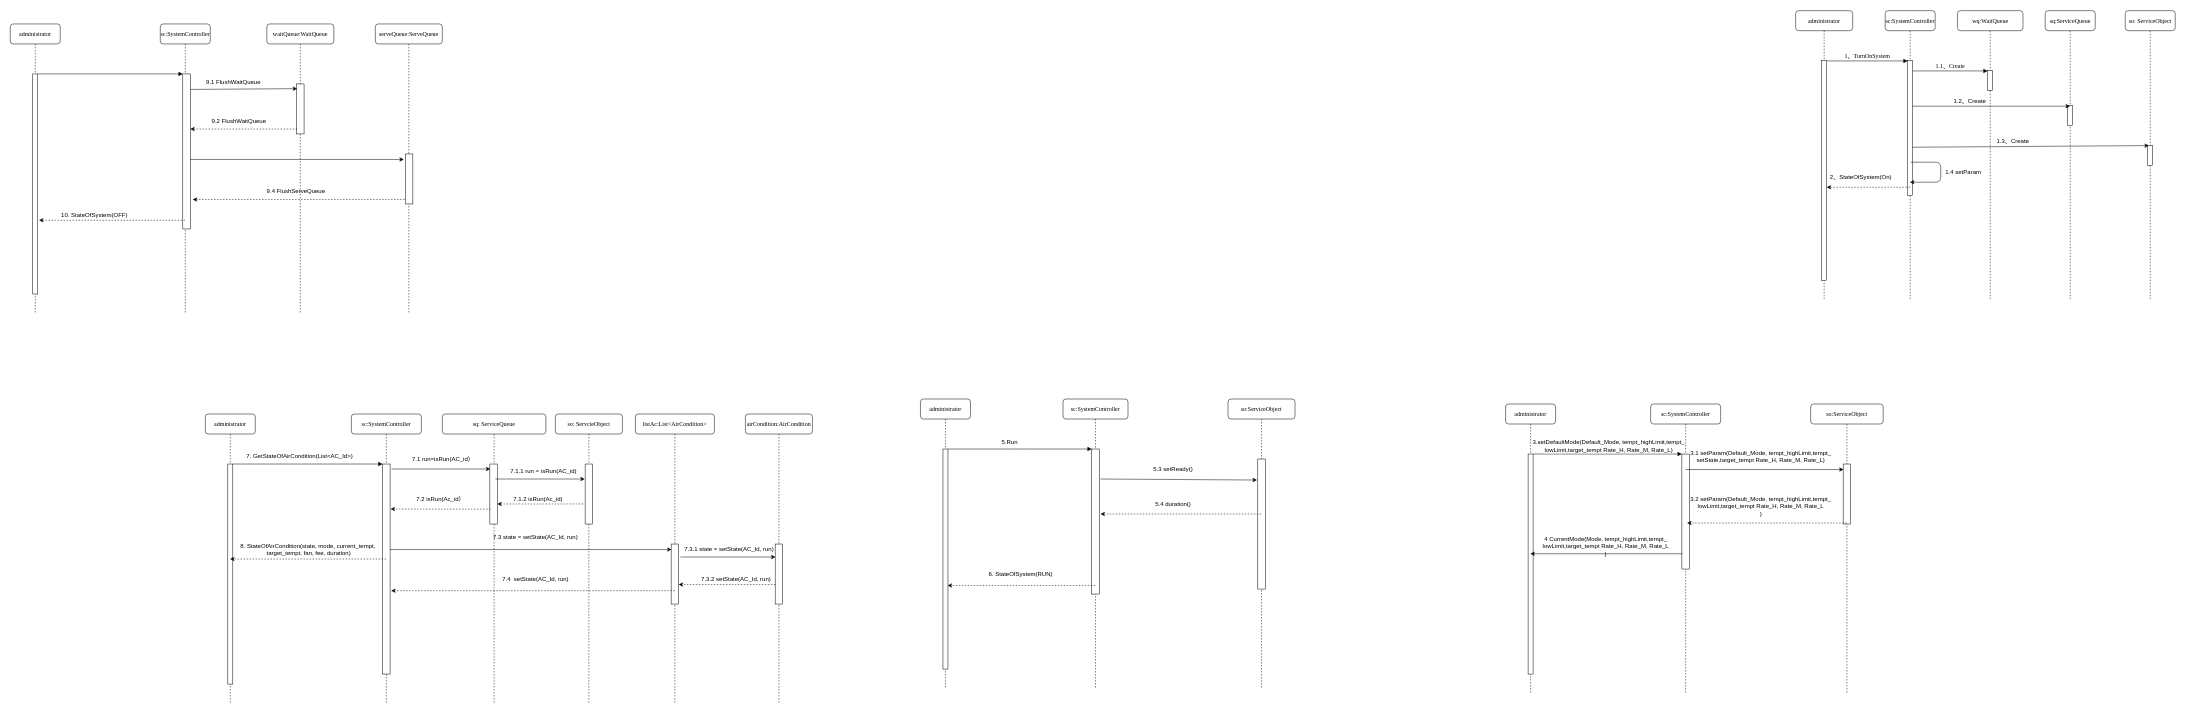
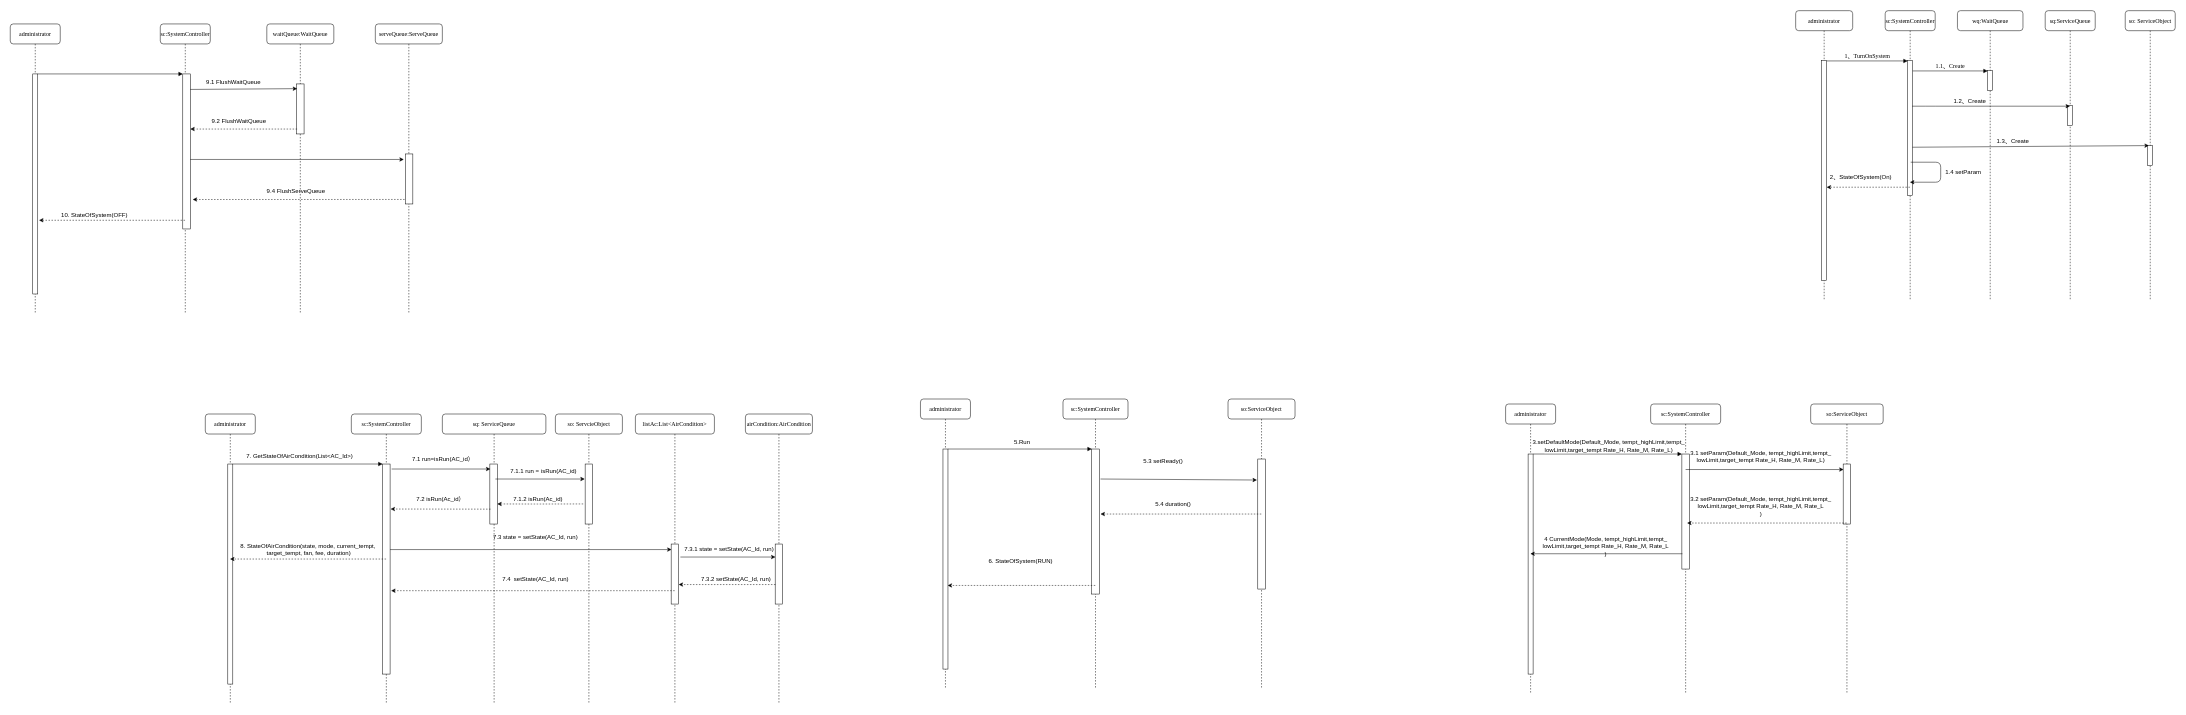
node "5.Run": moved (1009, 442) -> (1022, 442)
node "3.1 setParam(Default_Mode, tempt_highLimit,tempt_setState,target_tempt Rate_H, Rate_M, Rate_L)": label "3.1 setParam(Default_Mode, tempt_highLimit,tempt_setState,target_tempt Rate_H, Rate_M, Rate_L)" -> "3.1 setParam(Default_Mode, tempt_highLimit,tempt_lowLimit,target_tempt Rate_H, Rate_M, Rate_L)"
node "5.3 setReady()": moved (1173, 469) -> (1163, 461)
node "6. StateOfSystem(RUN)": moved (1020, 574) -> (1020, 561)
